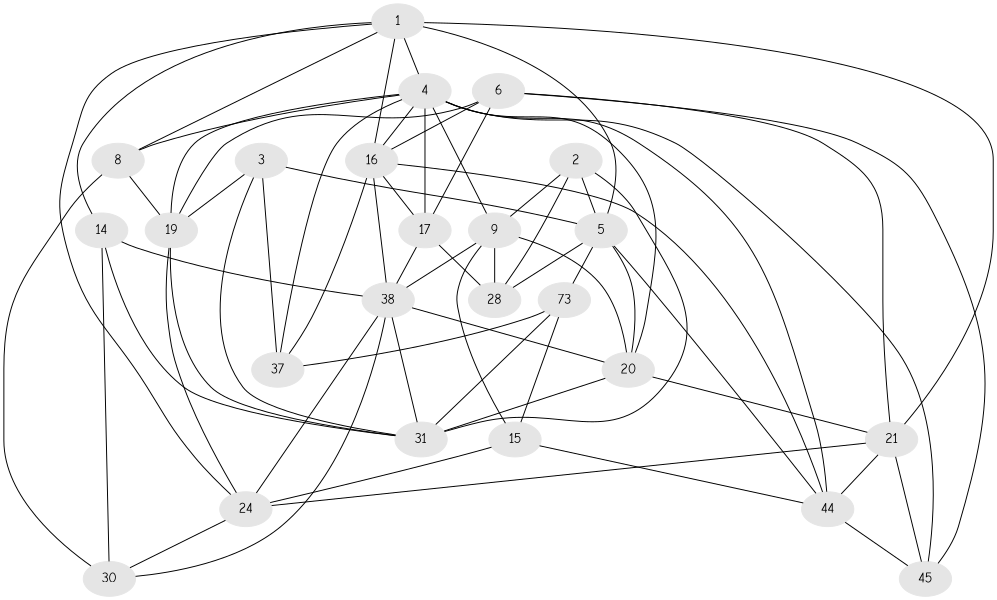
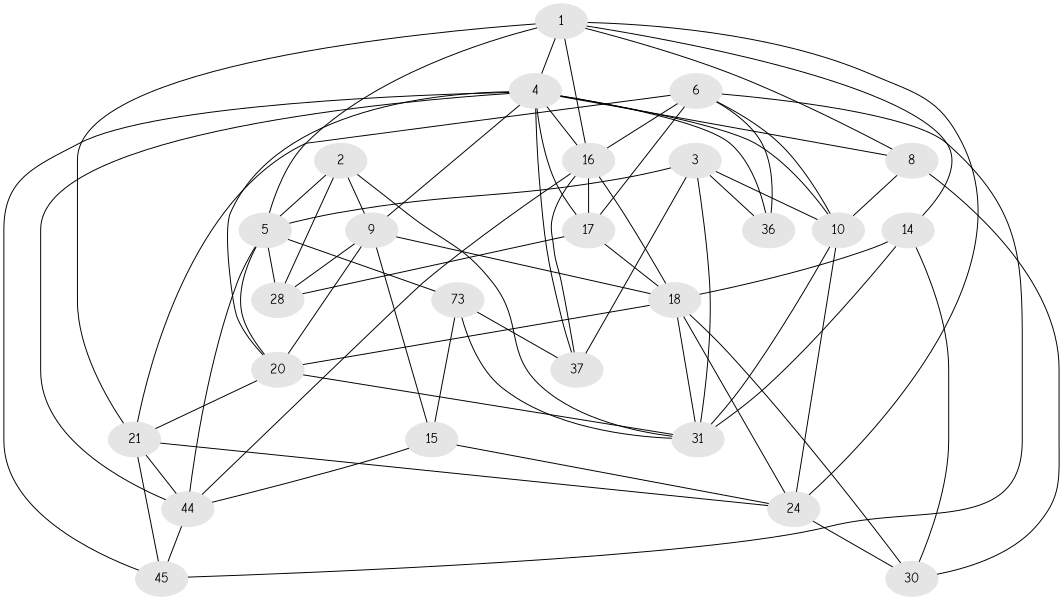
node "19": label "19" -> "10"
node "36": added
node "38": label "38" -> "18"
